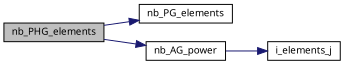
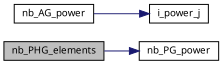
node "nb_PG_elements": label "nb_PG_elements" -> "nb_PG_power"
edge "nb_PHG_elements" -> "nb_AG_power": removed
node "i_elements_j": label "i_elements_j" -> "i_power_j"
